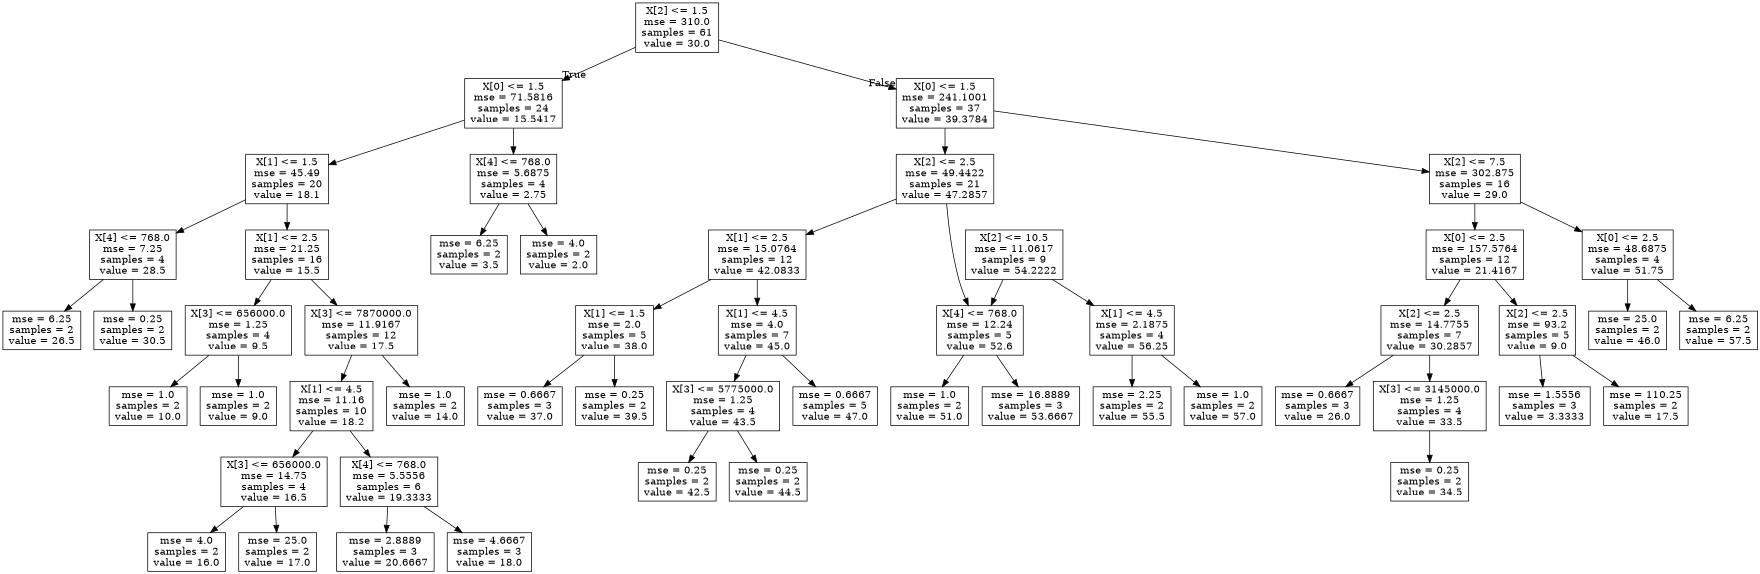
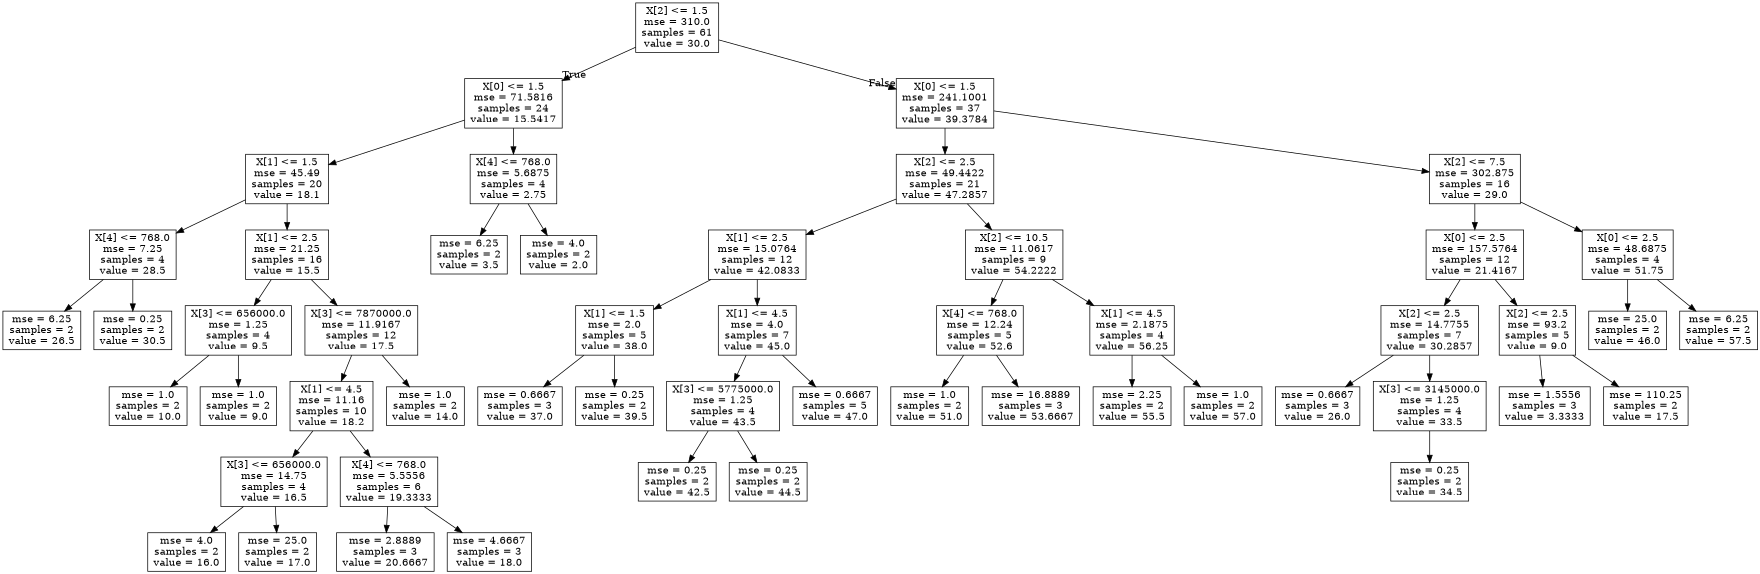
edge "X[2] <= 2.5 mse = 49.4422 samples = 21 value = 47.2857" -> "X[4] <= 768.0 mse = 12.24 samples = 5 value = 52.6": now "X[2] <= 2.5 mse = 49.4422 samples = 21 value = 47.2857" -> "X[2] <= 10.5 mse = 11.0617 samples = 9 value = 54.2222"
